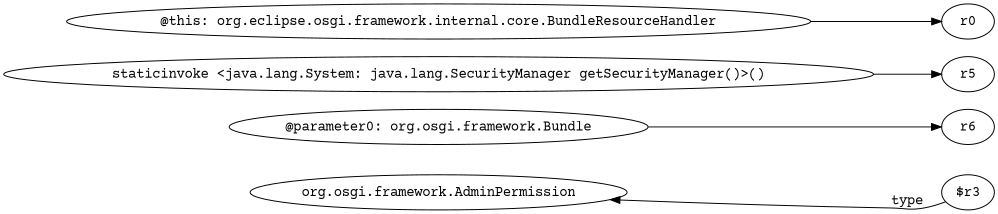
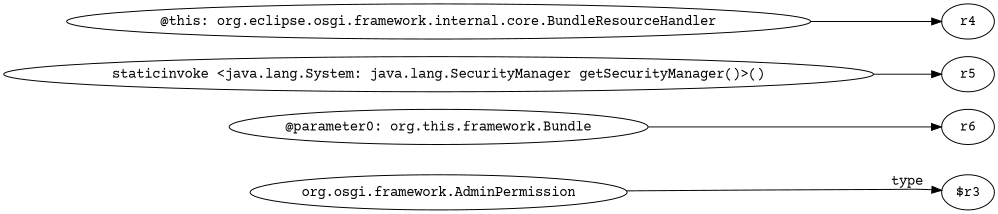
node "r0": label "r0" -> "r4"
node "@parameter0: org.osgi.framework.Bundle": label "@parameter0: org.osgi.framework.Bundle" -> "@parameter0: org.this.framework.Bundle"
edge "$r3" -> "org.osgi.framework.AdminPermission": reversed
